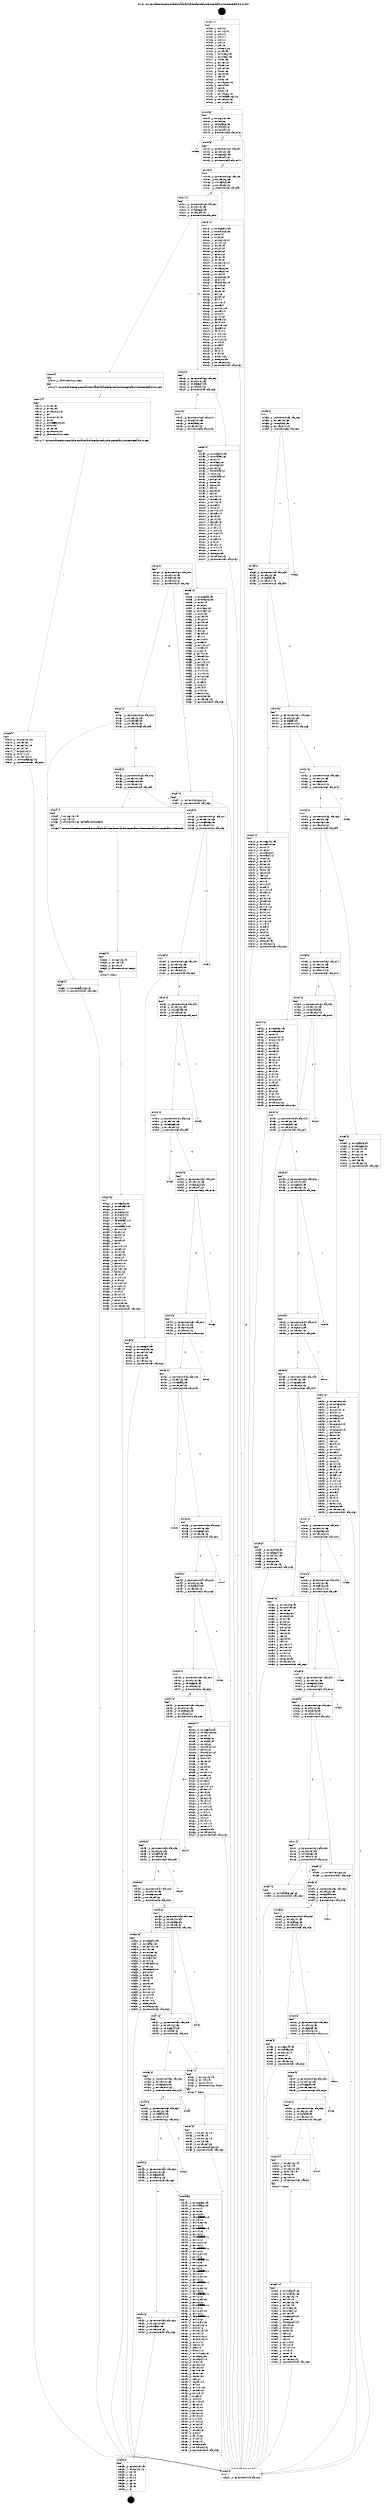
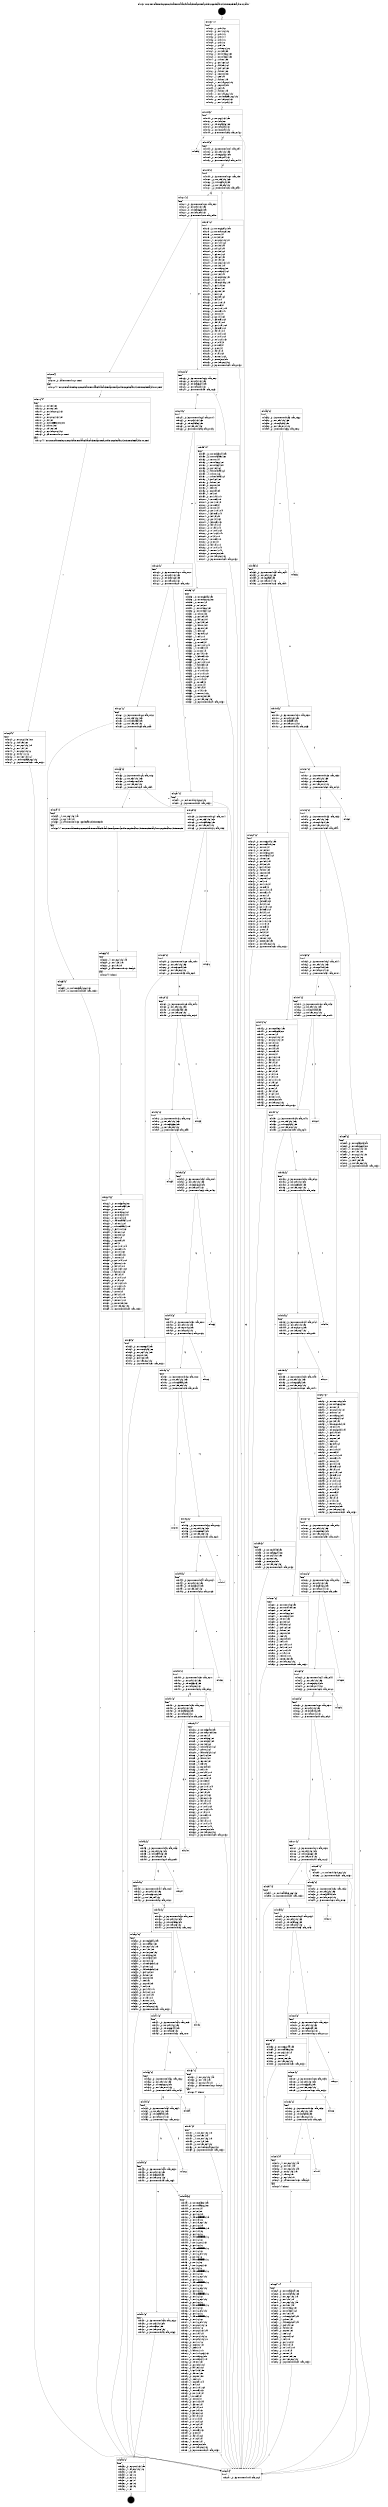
edge "0x40184f [28]" -> "0x40186b [28]": added, label "20"
edge "0x401c93 [28]" -> "0x401caf [28]": now "0x4029d4 [15]" -> "0x401caf [28]"
